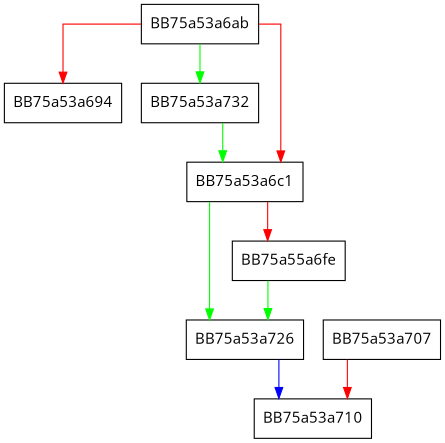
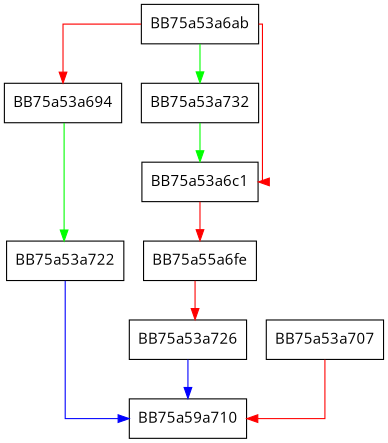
edge "BB75a53a6c1" -> "BB75a53a726": removed
node "BB75a53a722": added
edge "BB75a55a6fe" -> "BB75a53a726": color green -> red
node "BB75a53a710": label "BB75a53a710" -> "BB75a59a710"
